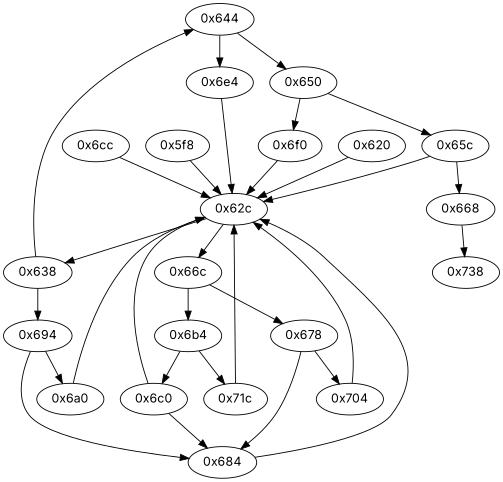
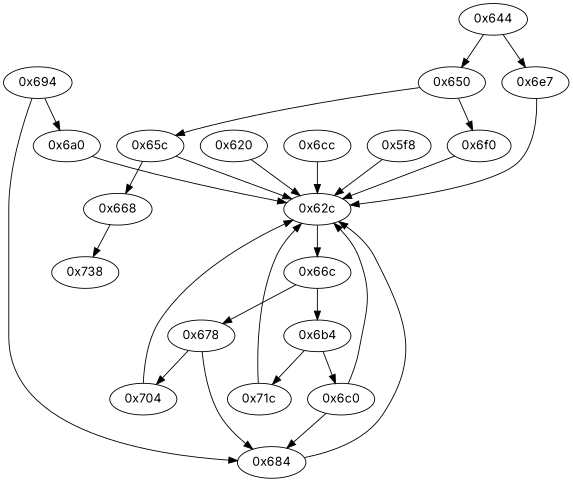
node "0x6e4": label "0x6e4" -> "0x6e7"
node "0x638": removed
